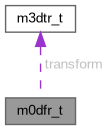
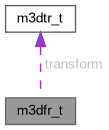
node "m0dfr_t": label "m0dfr_t" -> "m3dfr_t"
